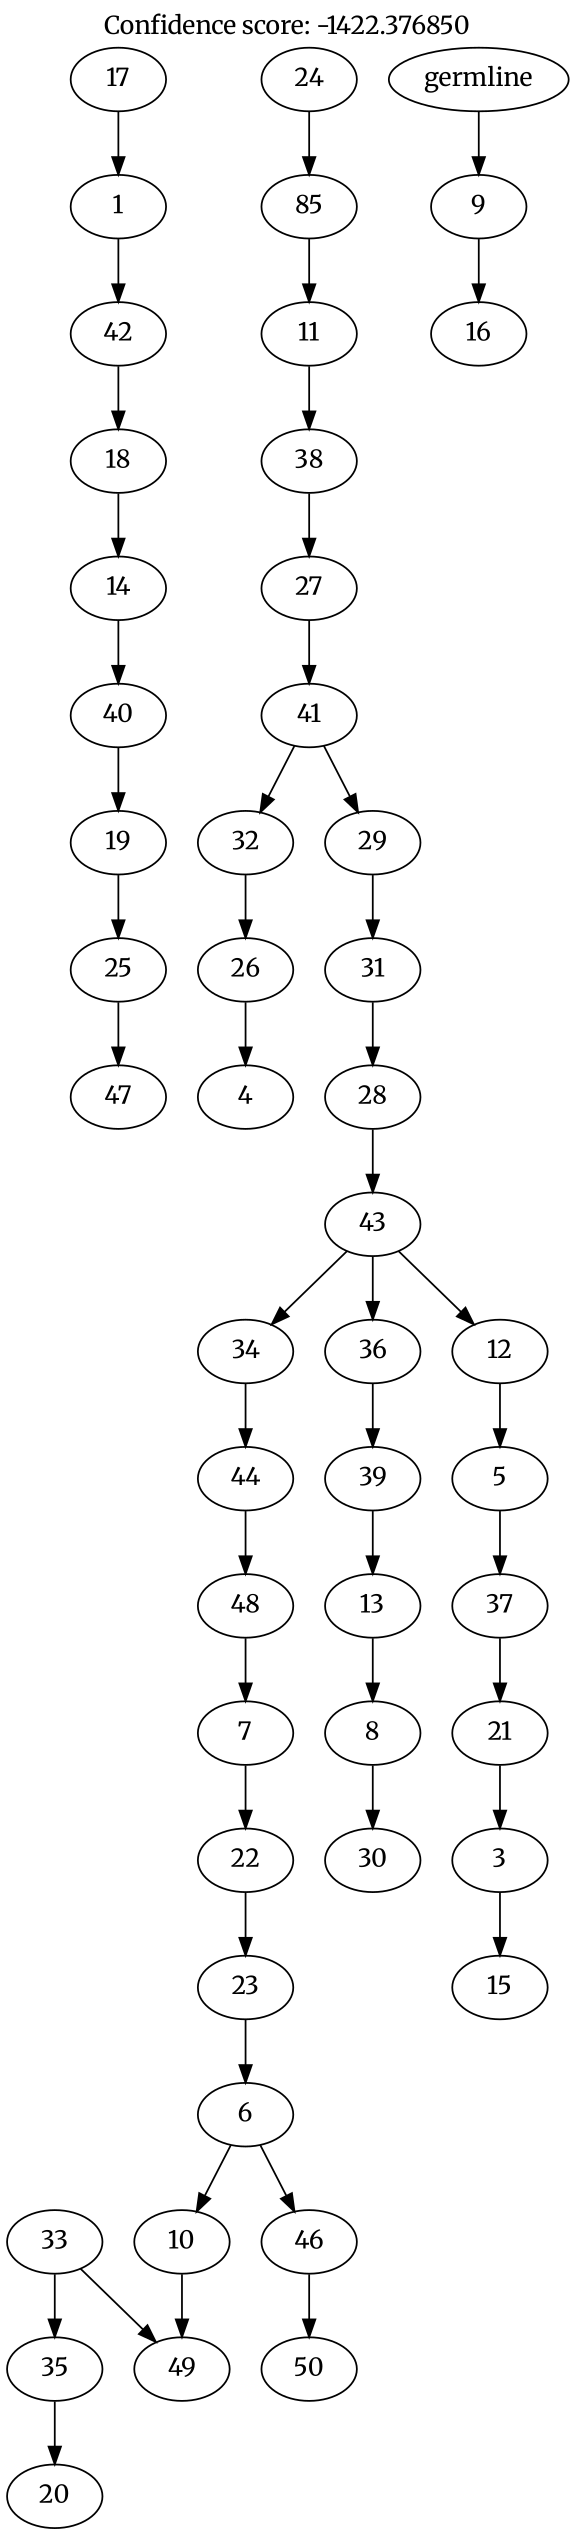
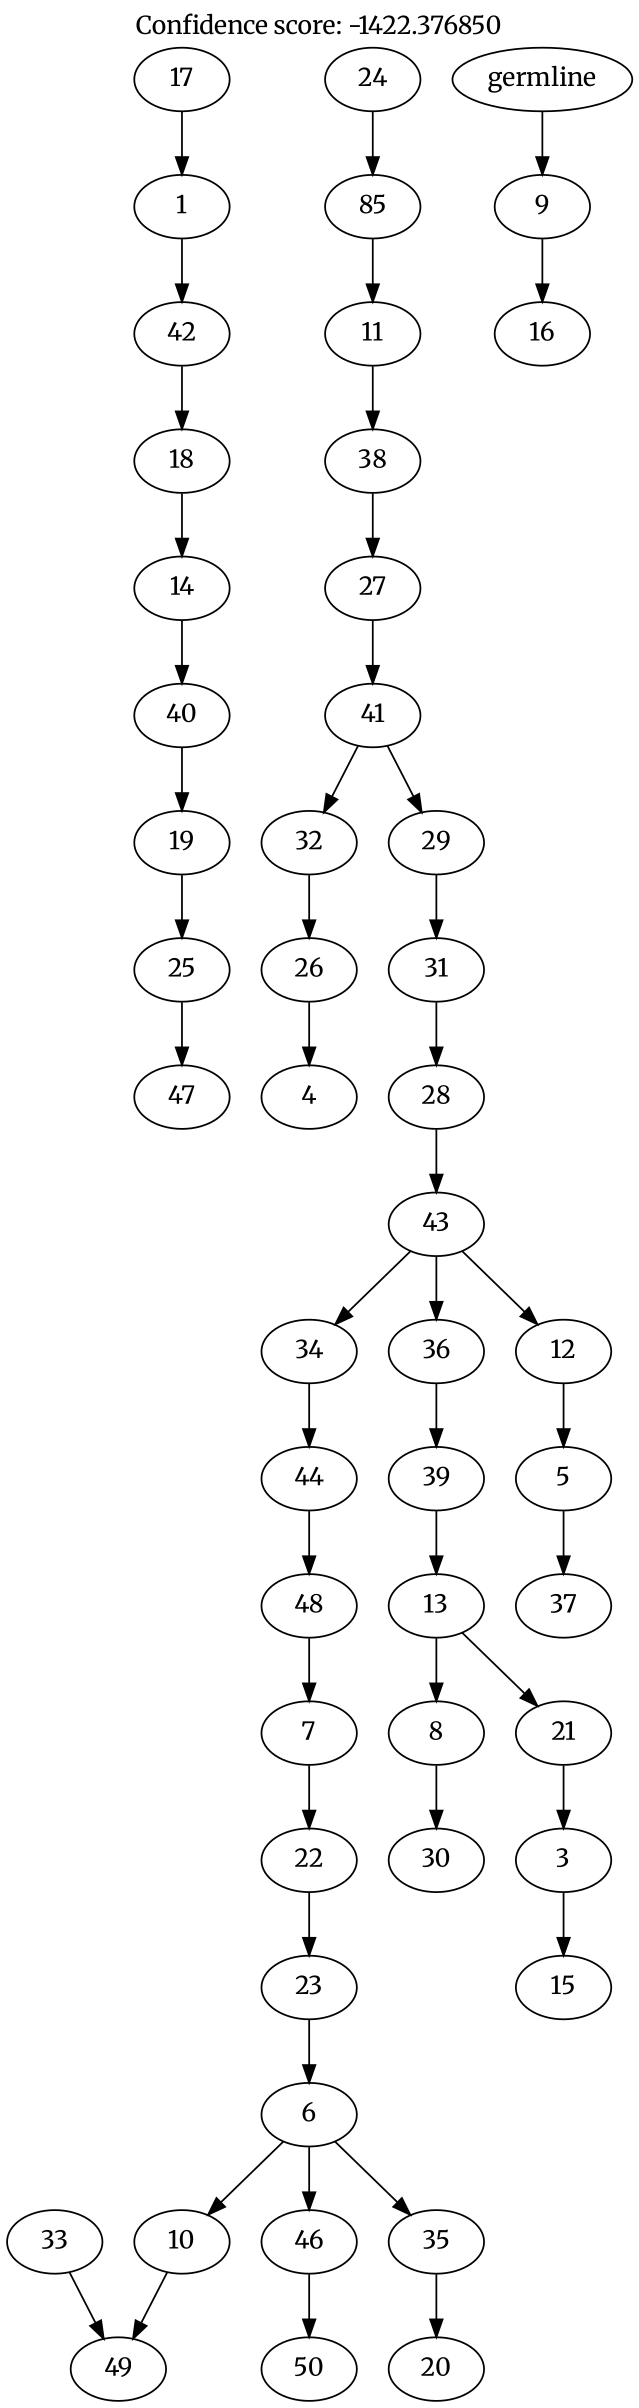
edge "37" -> "21": now "13" -> "21"
edge "33" -> "35": now "6" -> "35"
